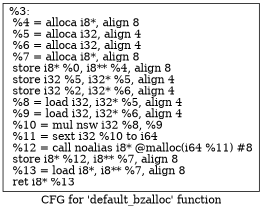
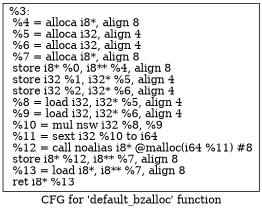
node "%3:": text "store i32 %5, i32* %5, align 4" -> "store i32 %1, i32* %5, align 4"
